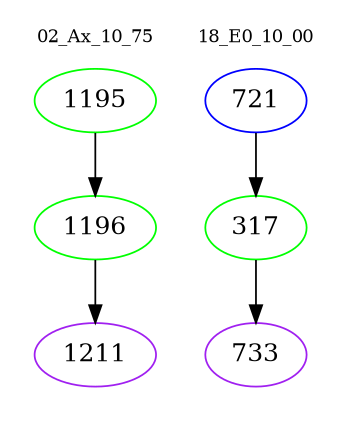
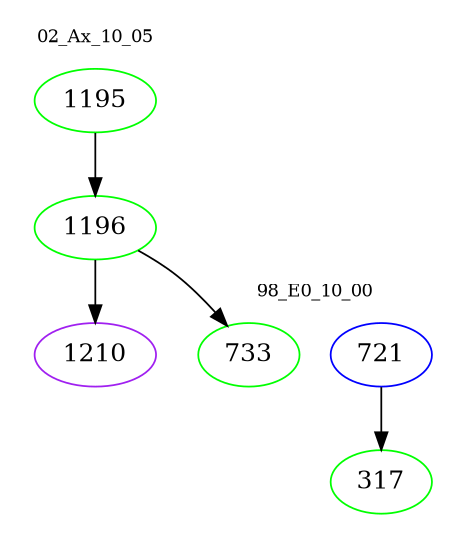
cluster "02_Ax_10_75": label "02_Ax_10_75" -> "02_Ax_10_05"
cluster "18_E0_10_00": label "18_E0_10_00" -> "98_E0_10_00"
edge "317" -> "733": now "1196" -> "733"
node "1211": label "1211" -> "1210"
node "733": color purple -> green
